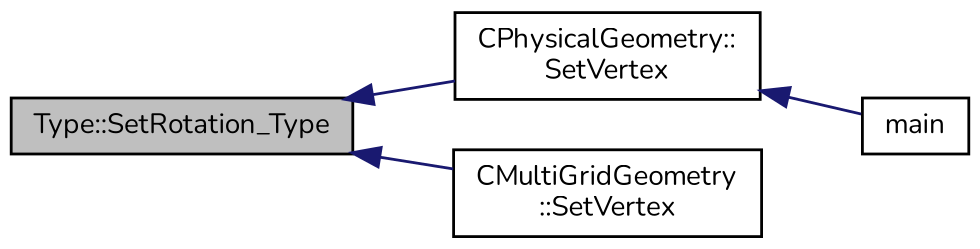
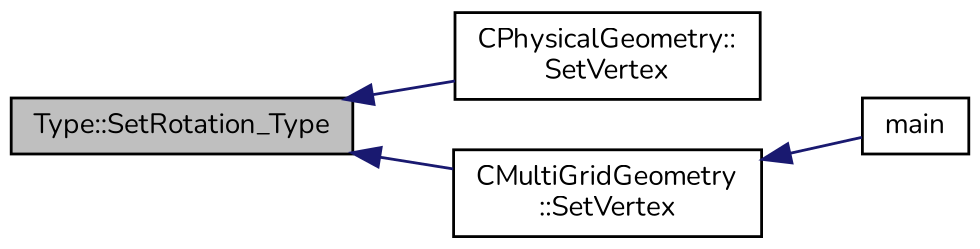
edge "main" -> "CPhysicalGeometry:: SetVertex": now "main" -> "CMultiGridGeometry ::SetVertex"
